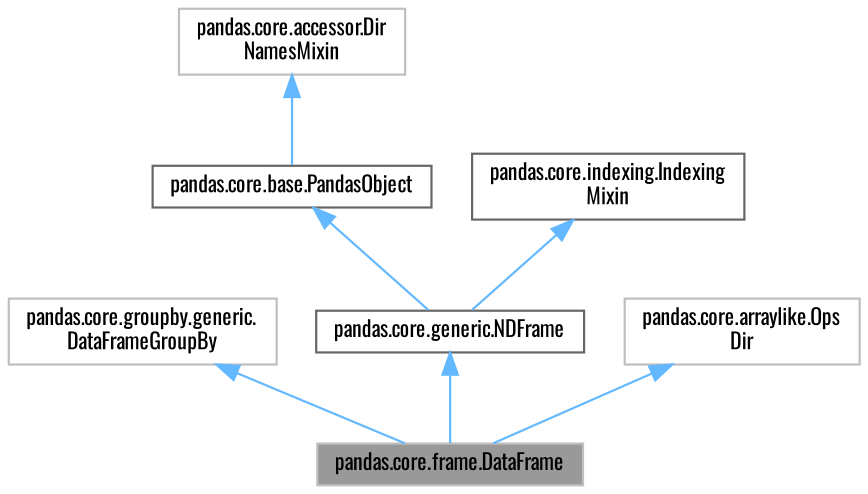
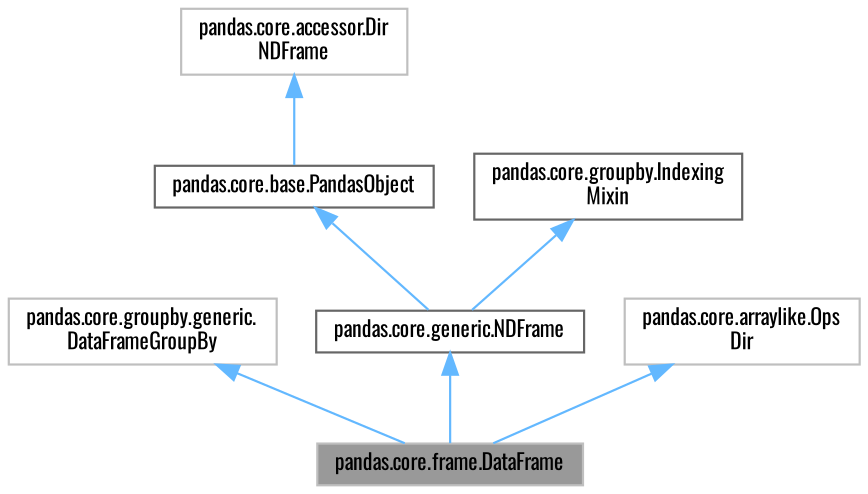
node "pandas.core.accessor.Dir NamesMixin": label "pandas.core.accessor.Dir NamesMixin" -> "pandas.core.accessor.Dir NDFrame"
node "pandas.core.indexing.Indexing Mixin": label "pandas.core.indexing.Indexing Mixin" -> "pandas.core.groupby.Indexing Mixin"
